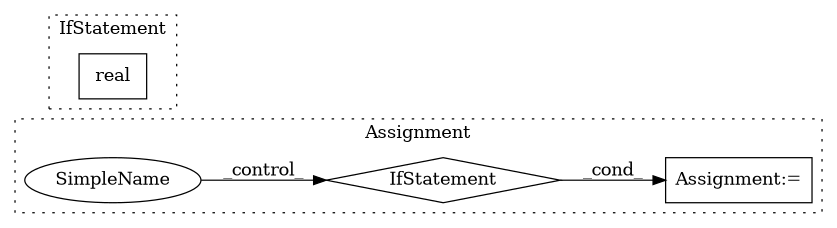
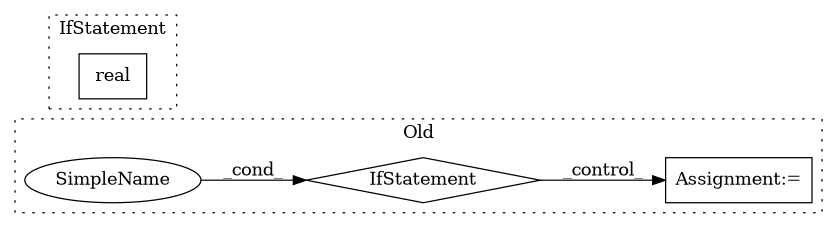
cluster "Assignment": label "Assignment" -> "Old"
edge "SimpleName" -> "IfStatement": label "_control_" -> "_cond_"
edge "IfStatement" -> "Assignment:=": label "_cond_" -> "_control_"
